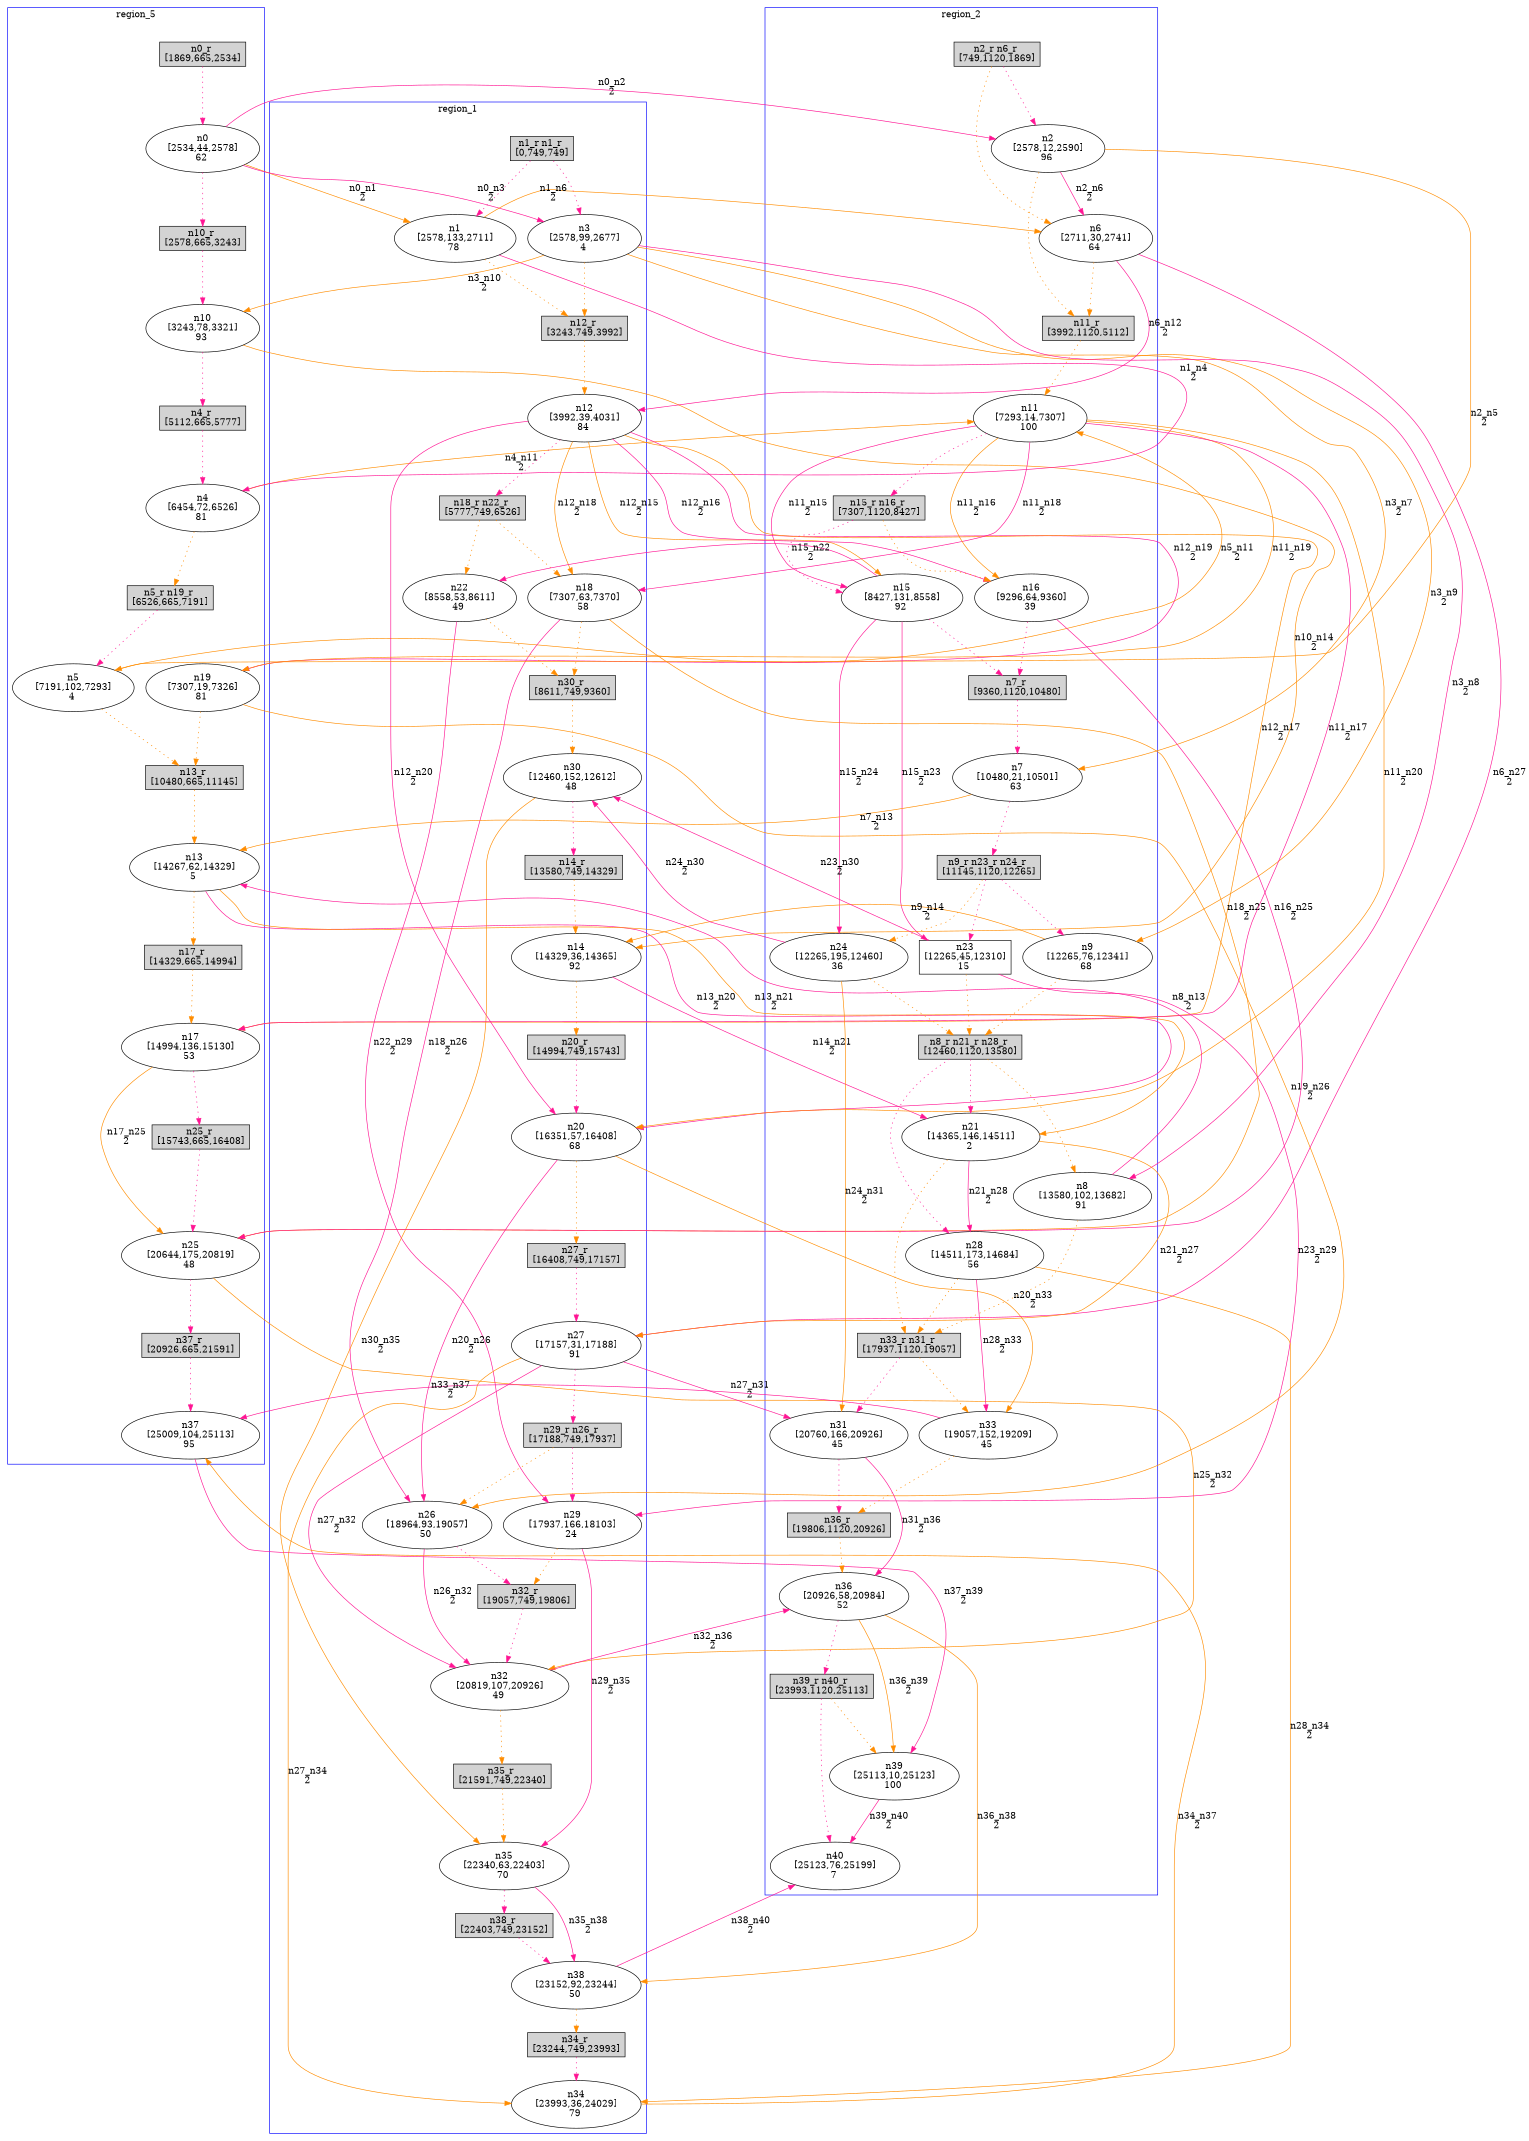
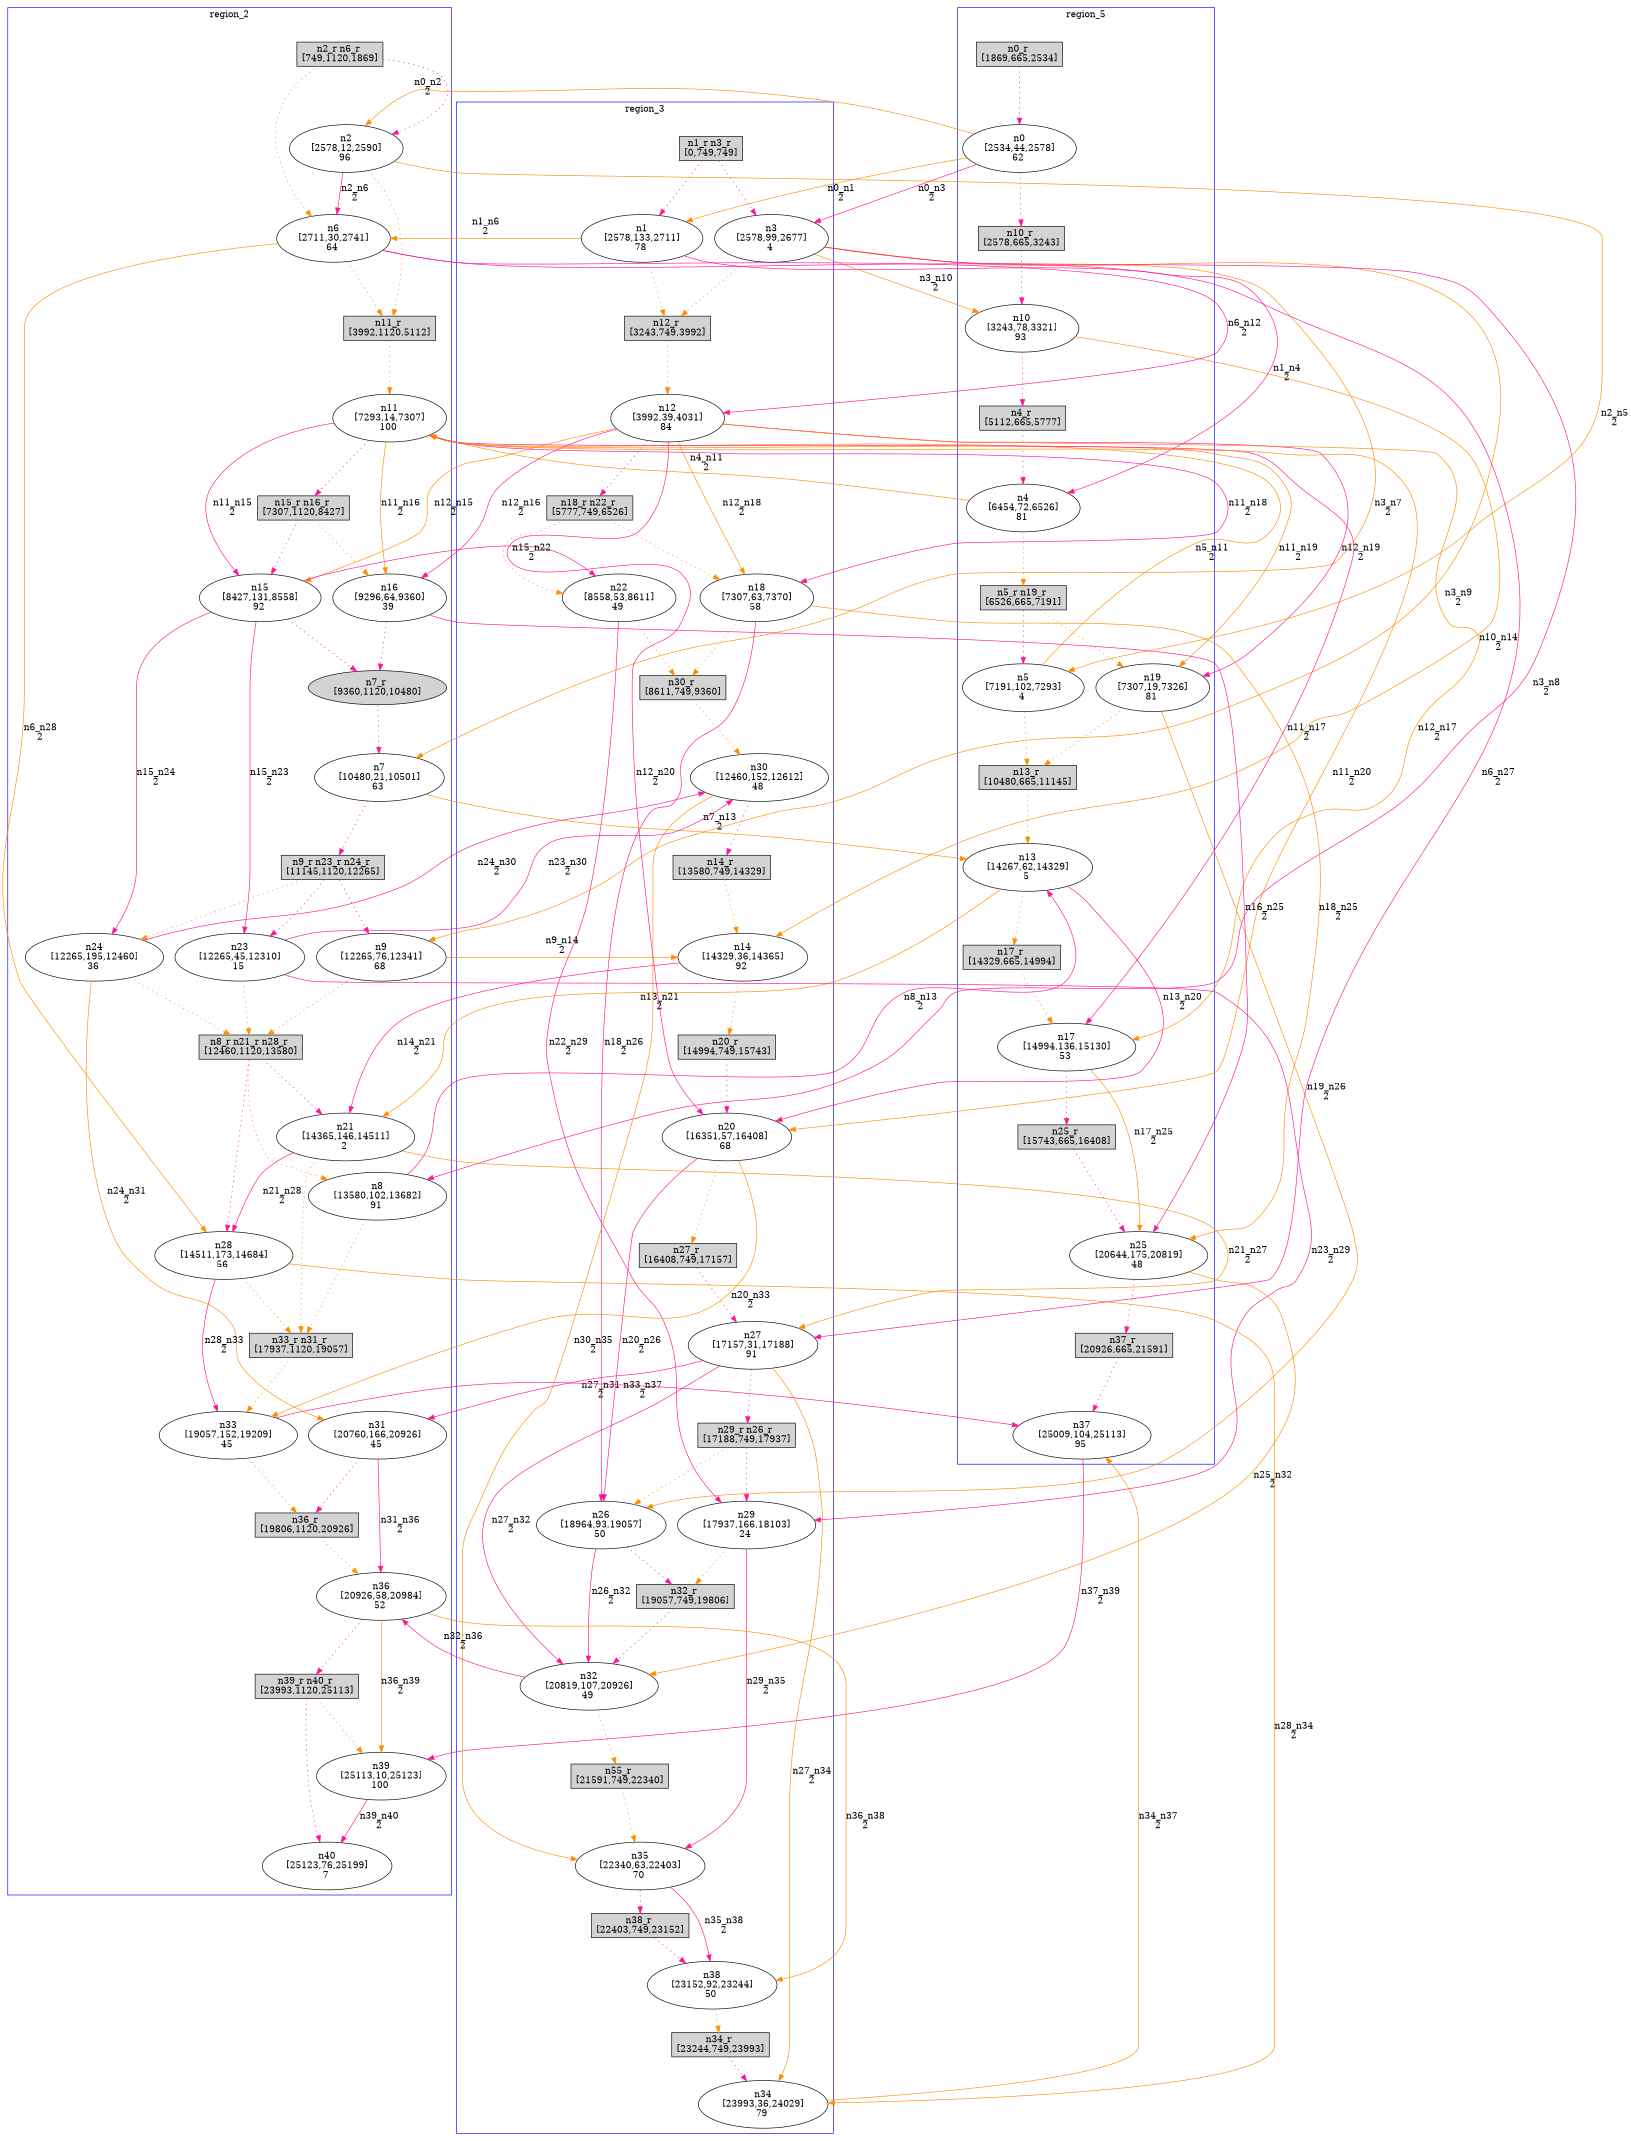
edge "n0 [2534,44,2578] 62" -> "n2 [2578,12,2590] 96": color deeppink -> darkorange
cluster "region_1": label "region_1" -> "region_3"
node "n1_r n1_r [0,749,749]": label "n1_r n1_r [0,749,749]" -> "n1_r n3_r [0,749,749]"
edge "n5_r n19_r [6526,665,7191]" -> "n19 [7307,19,7326] 81": added
edge "n6 [2711,30,2741] 64" -> "n28 [14511,173,14684] 56": added, label "n6_n28 2"
node "n7_r [9360,1120,10480]": shape box -> ellipse
node "n23 [12265,45,12310] 15": shape box -> ellipse
edge "n33_r n31_r [17937,1120,19057]" -> "n31 [20760,166,20926] 45": removed
node "n35_r [21591,749,22340]": label "n35_r [21591,749,22340]" -> "n55_r [21591,749,22340]"
edge "n38 [23152,92,23244] 50" -> "n40 [25123,76,25199] 7": removed, label "n38_n40 2"
